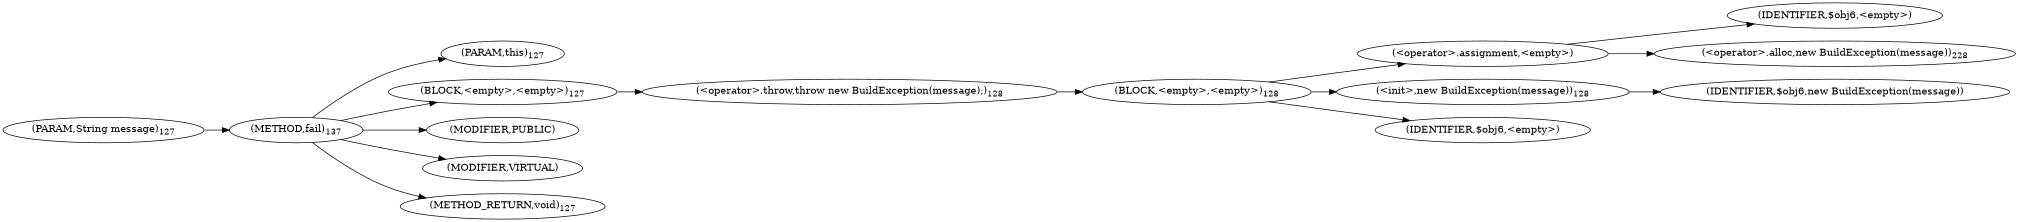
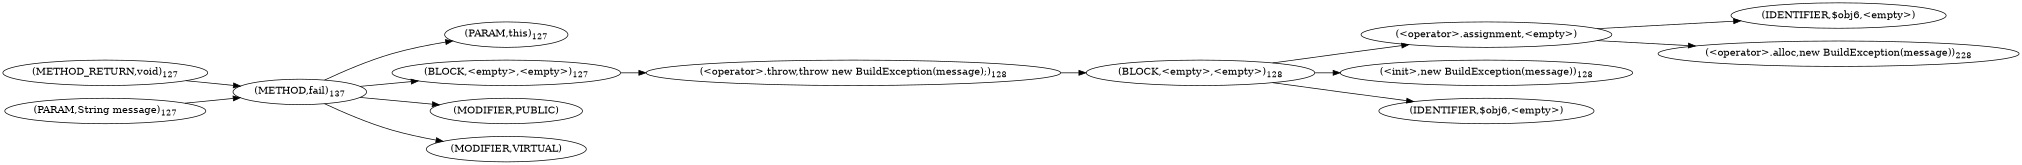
node "(IDENTIFIER,$obj6,new BuildException(message))": removed
edge "(METHOD,fail)" -> "(METHOD_RETURN,void)": reversed
